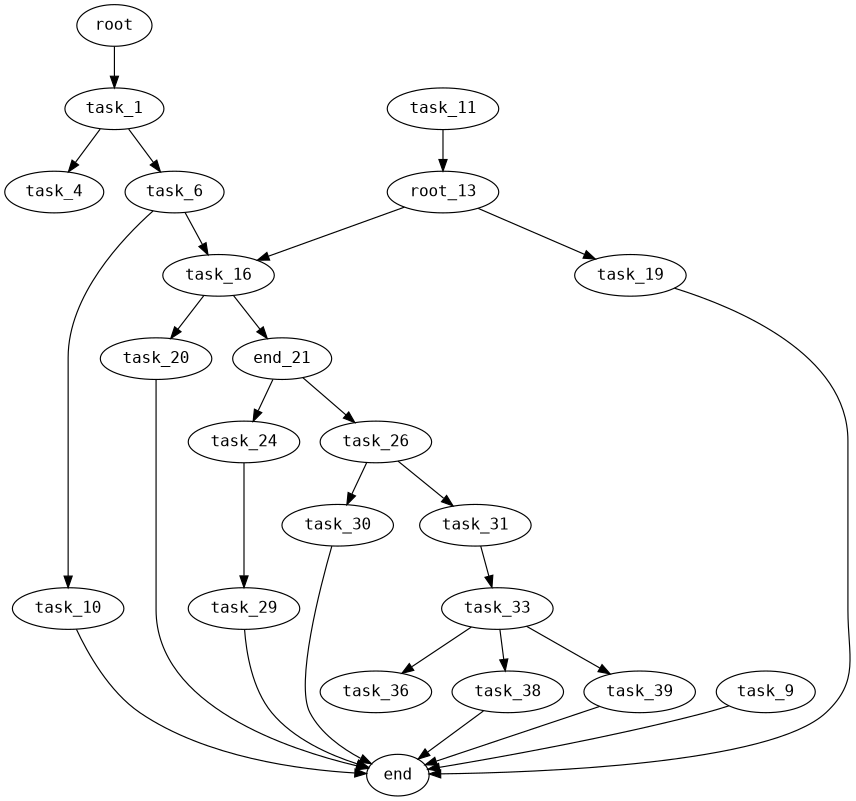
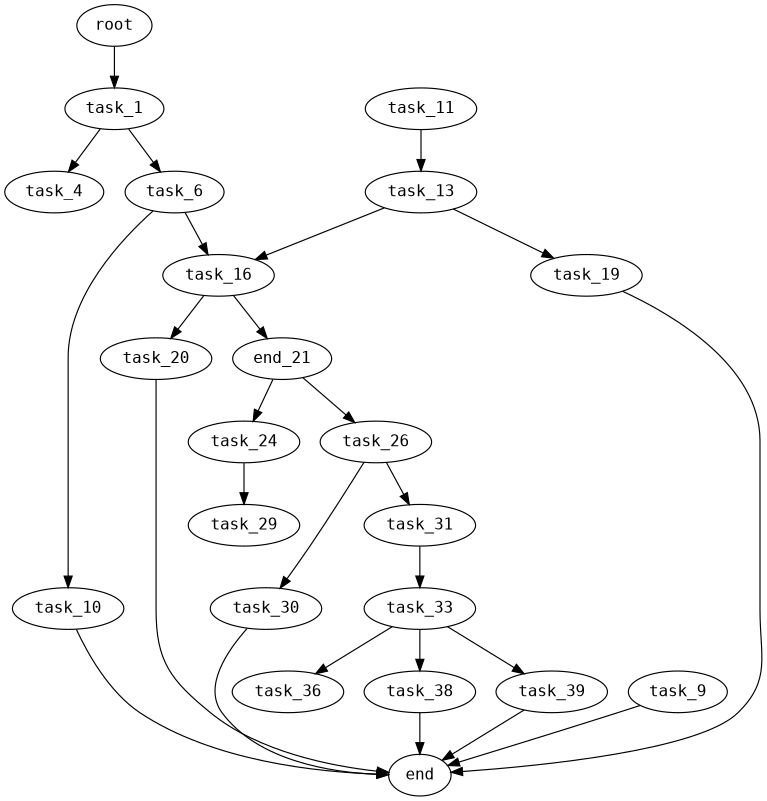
node "root_13": label "root_13" -> "task_13"
edge "task_29" -> "end": removed
